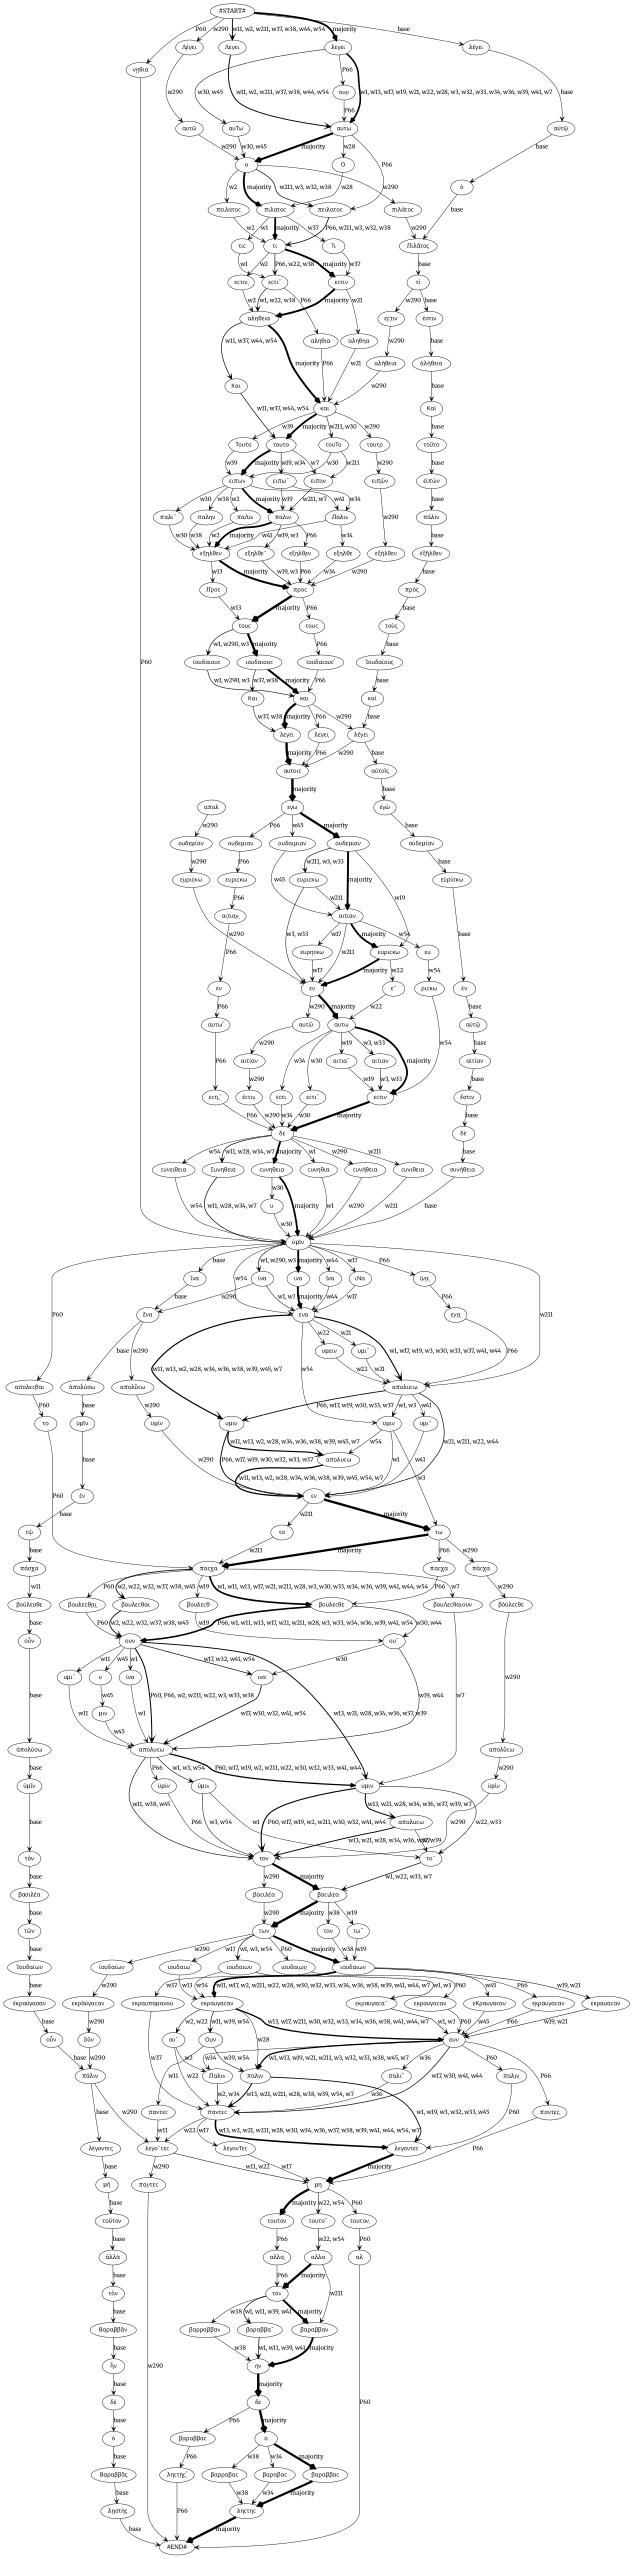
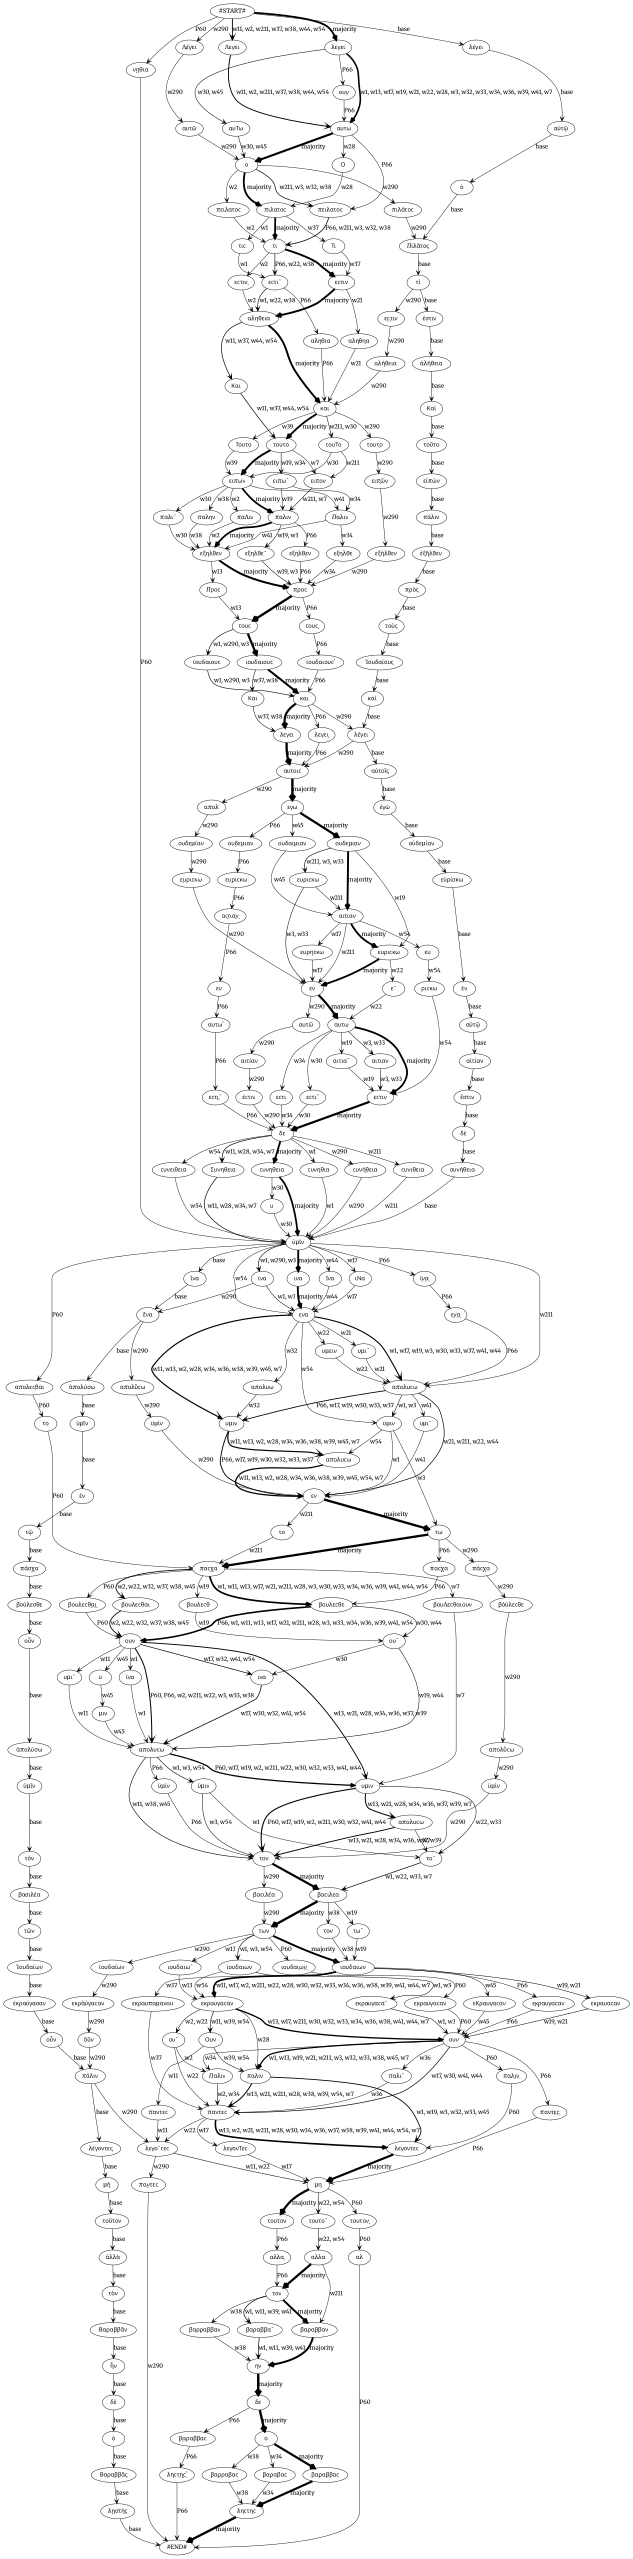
edge "αυτοιϲ" -> "απολ": added, label "w290"
node "απολυω": added
edge "πάσχα" -> "βούλεσθε": label "w11" -> "base"
